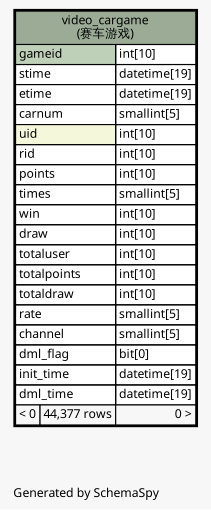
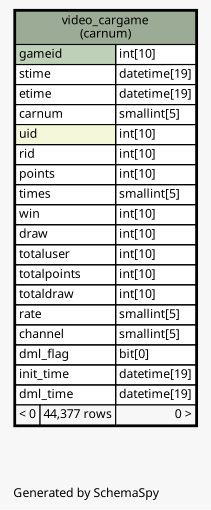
node "video_cargame": text "(赛车游戏)" -> "(carnum)"
